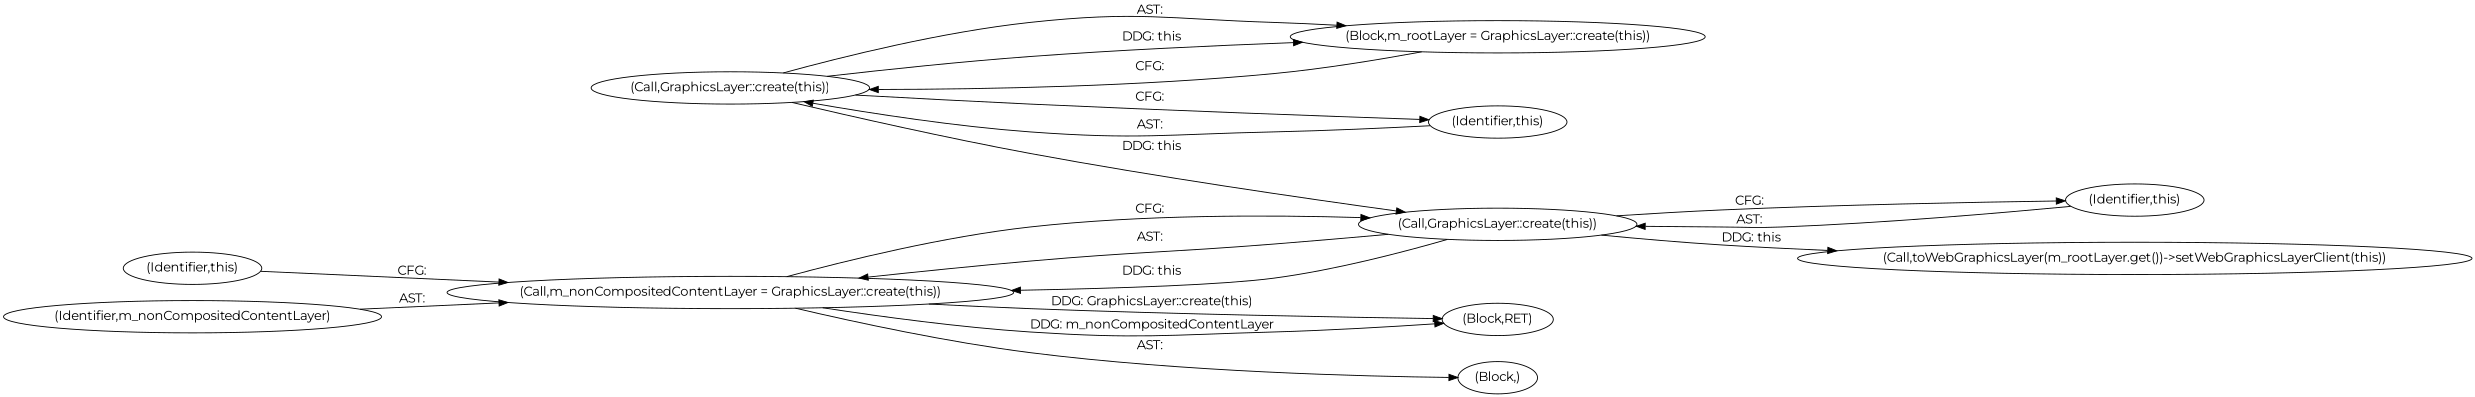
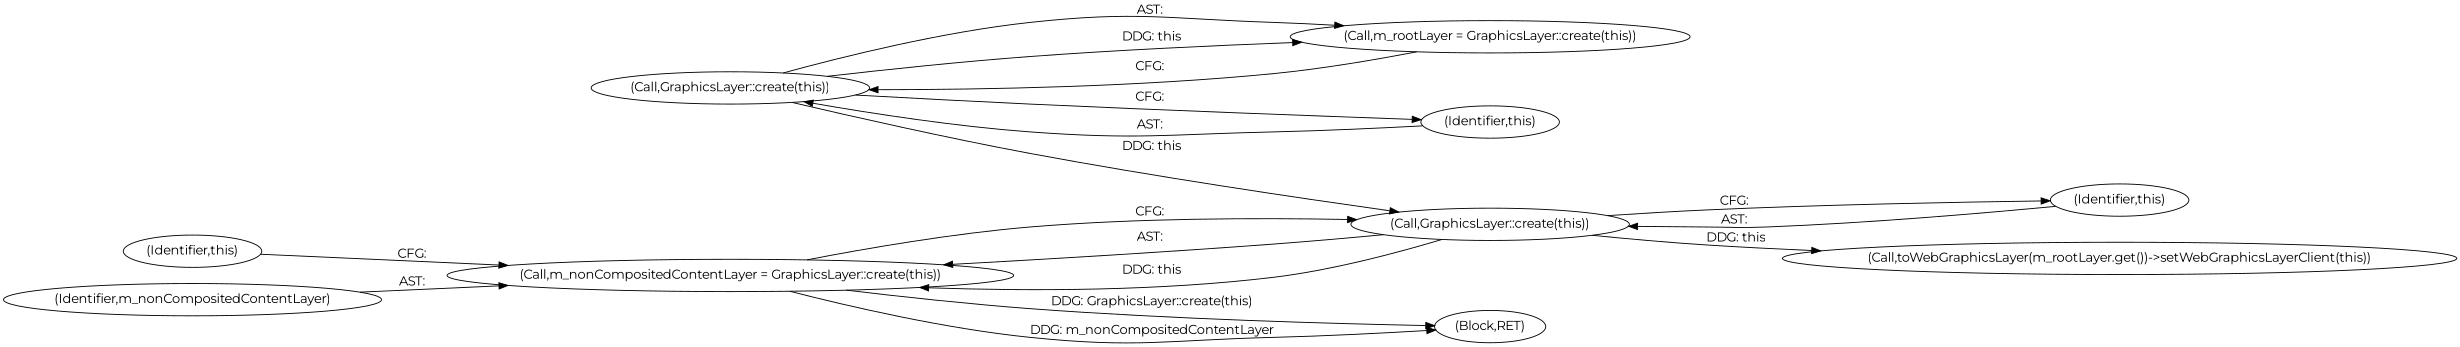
node "(Block,m_rootLayer = GraphicsLayer::create(this))": label "(Block,m_rootLayer = GraphicsLayer::create(this))" -> "(Call,m_rootLayer = GraphicsLayer::create(this))"
node "(Block,)": removed
